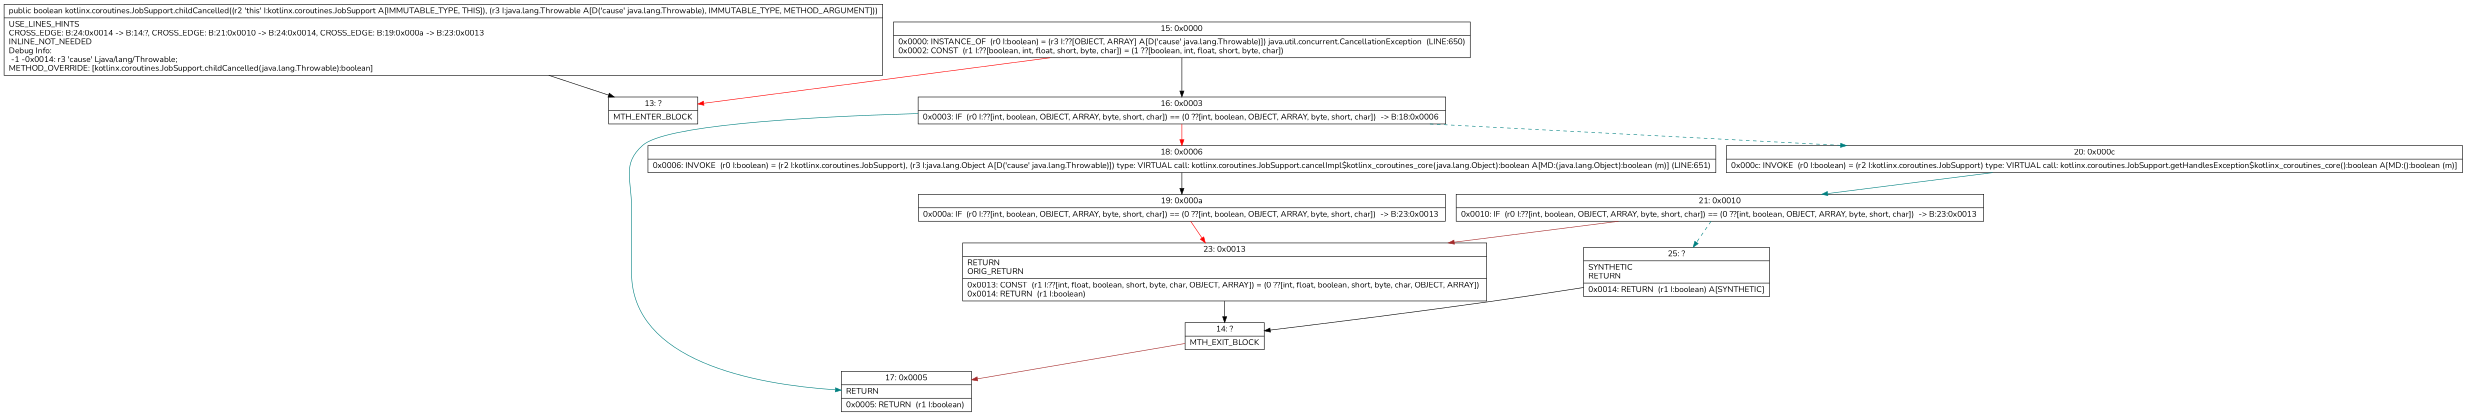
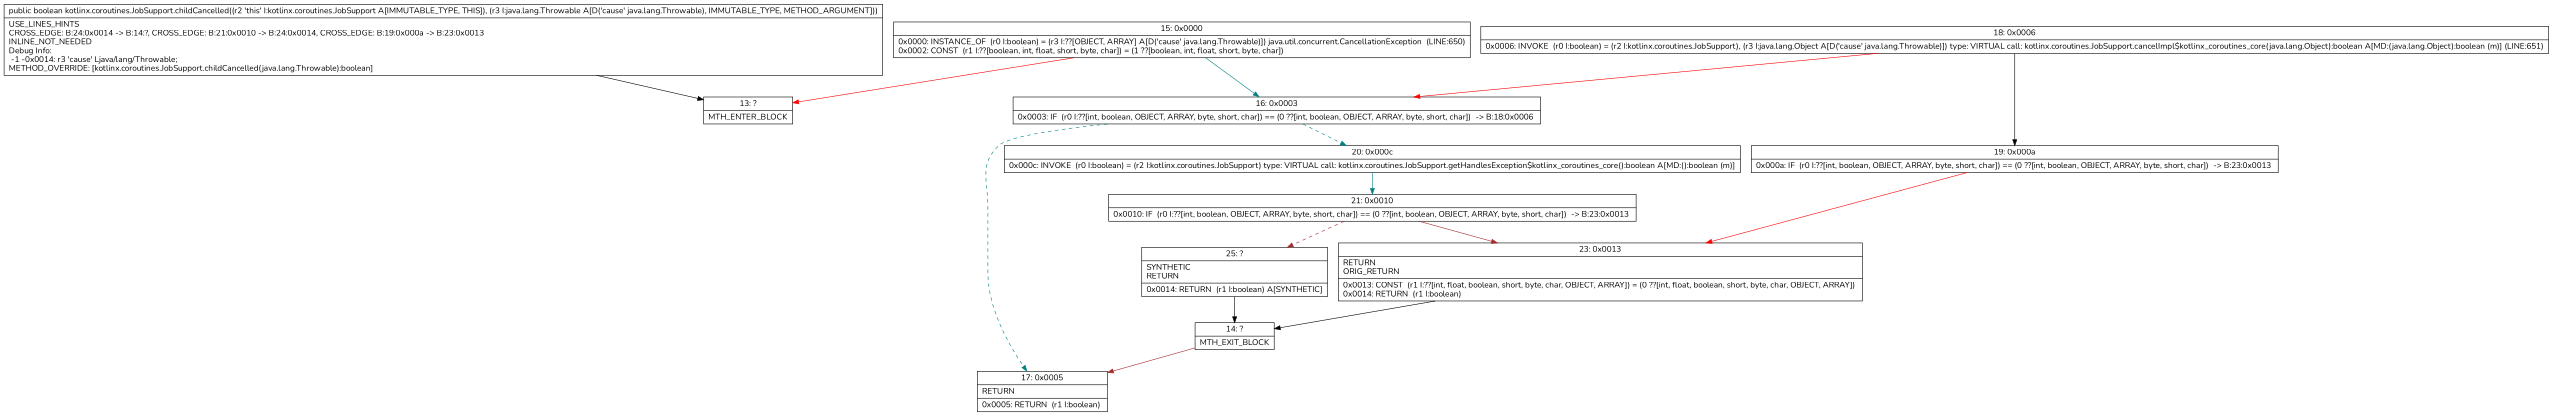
edge "15: 0x0000" -> "16: 0x0003": color black -> teal
edge "16: 0x0003" -> "18: 0x0006": reversed
edge "16: 0x0003" -> "17: 0x0005": style solid -> dashed
edge "21: 0x0010" -> "25: ?": color teal -> brown
